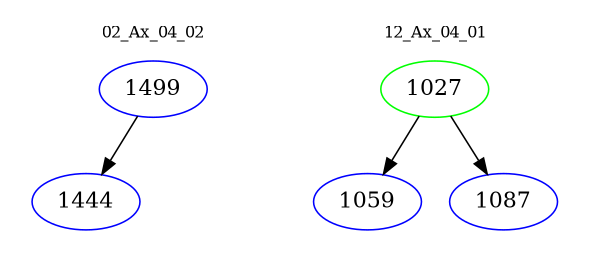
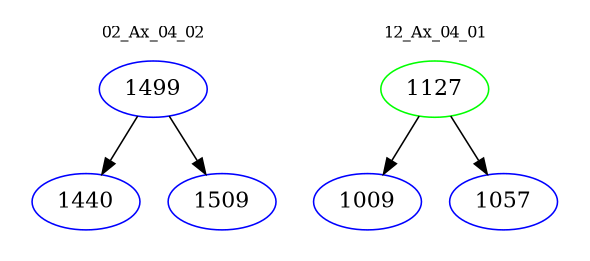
node "1027": label "1027" -> "1127"
node "1444": label "1444" -> "1440"
node "1509": added
node "1059": label "1059" -> "1009"
node "1087": label "1087" -> "1057"
